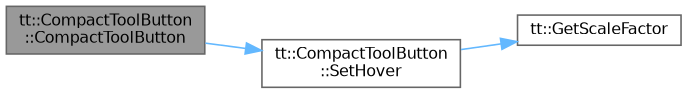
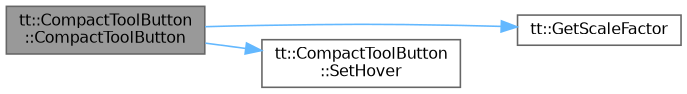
edge "tt::CompactToolButton ::SetHover" -> "tt::GetScaleFactor": now "tt::CompactToolButton ::CompactToolButton" -> "tt::GetScaleFactor"
